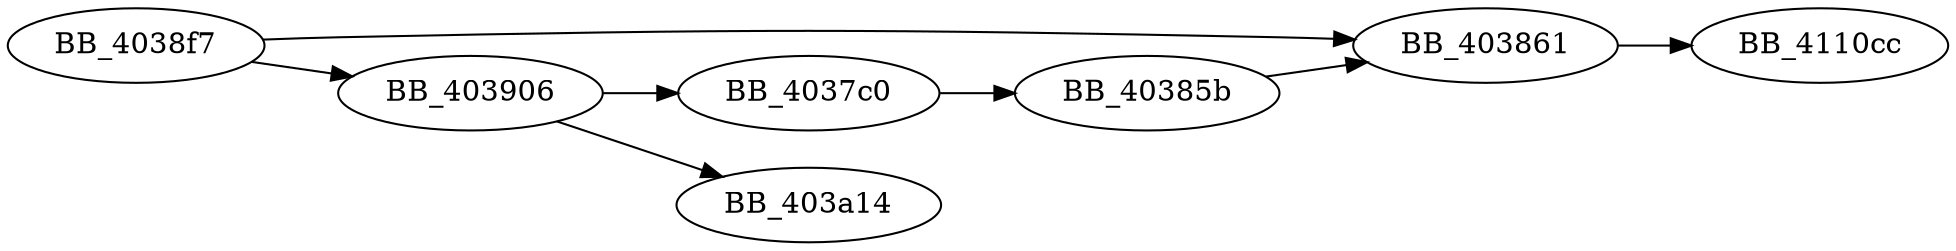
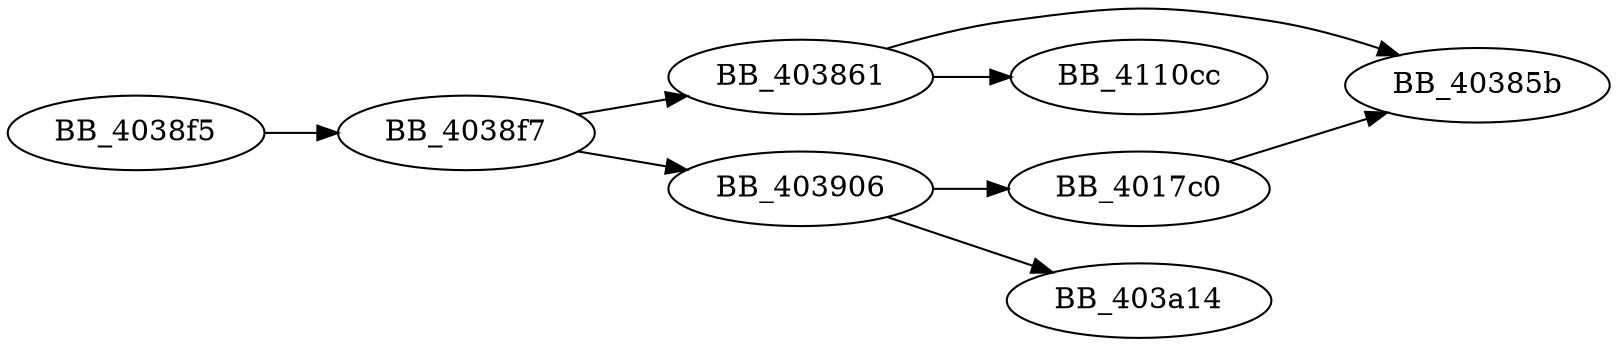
edge "BB_40385b" -> "BB_403861": reversed
node "BB_4037c0": label "BB_4037c0" -> "BB_4017c0"
node "BB_4038f5": added
